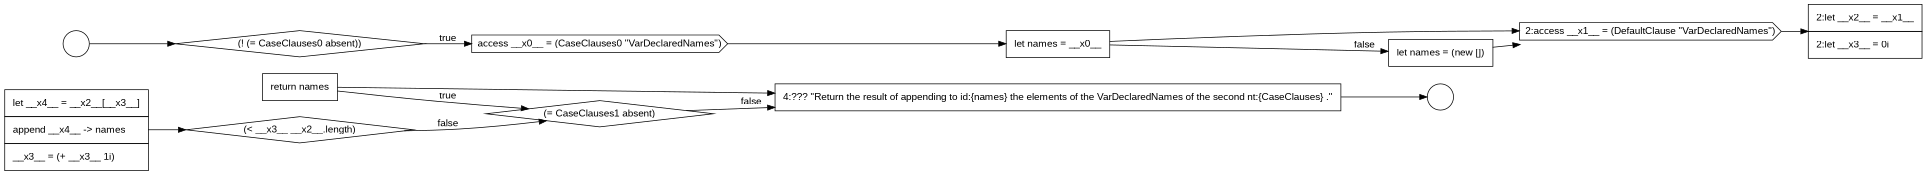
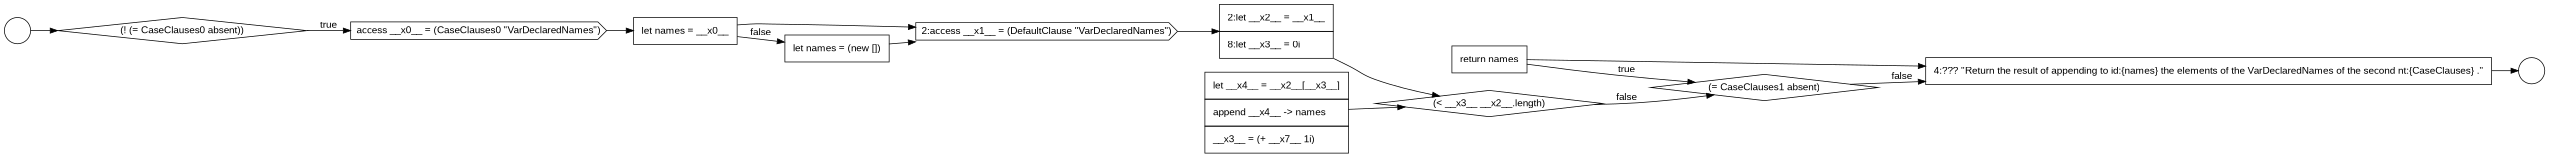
node "2:let __x2__ = __x1__": text "2:let __x3__ = 0i" -> "8:let __x3__ = 0i"
edge "2:let __x2__ = __x1__" -> "(< __x3__ __x2__.length)": added
node "let __x4__ = __x2__[__x3__]": text "__x3__ = (+ __x3__ 1i)" -> "__x3__ = (+ __x7__ 1i)"
